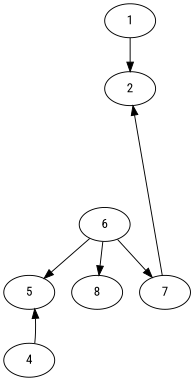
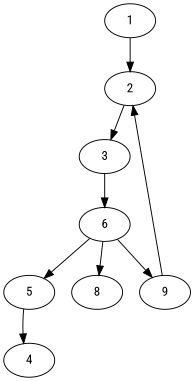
node "3": added
node "7": label "7" -> "9"
edge "4" -> "5": reversed
